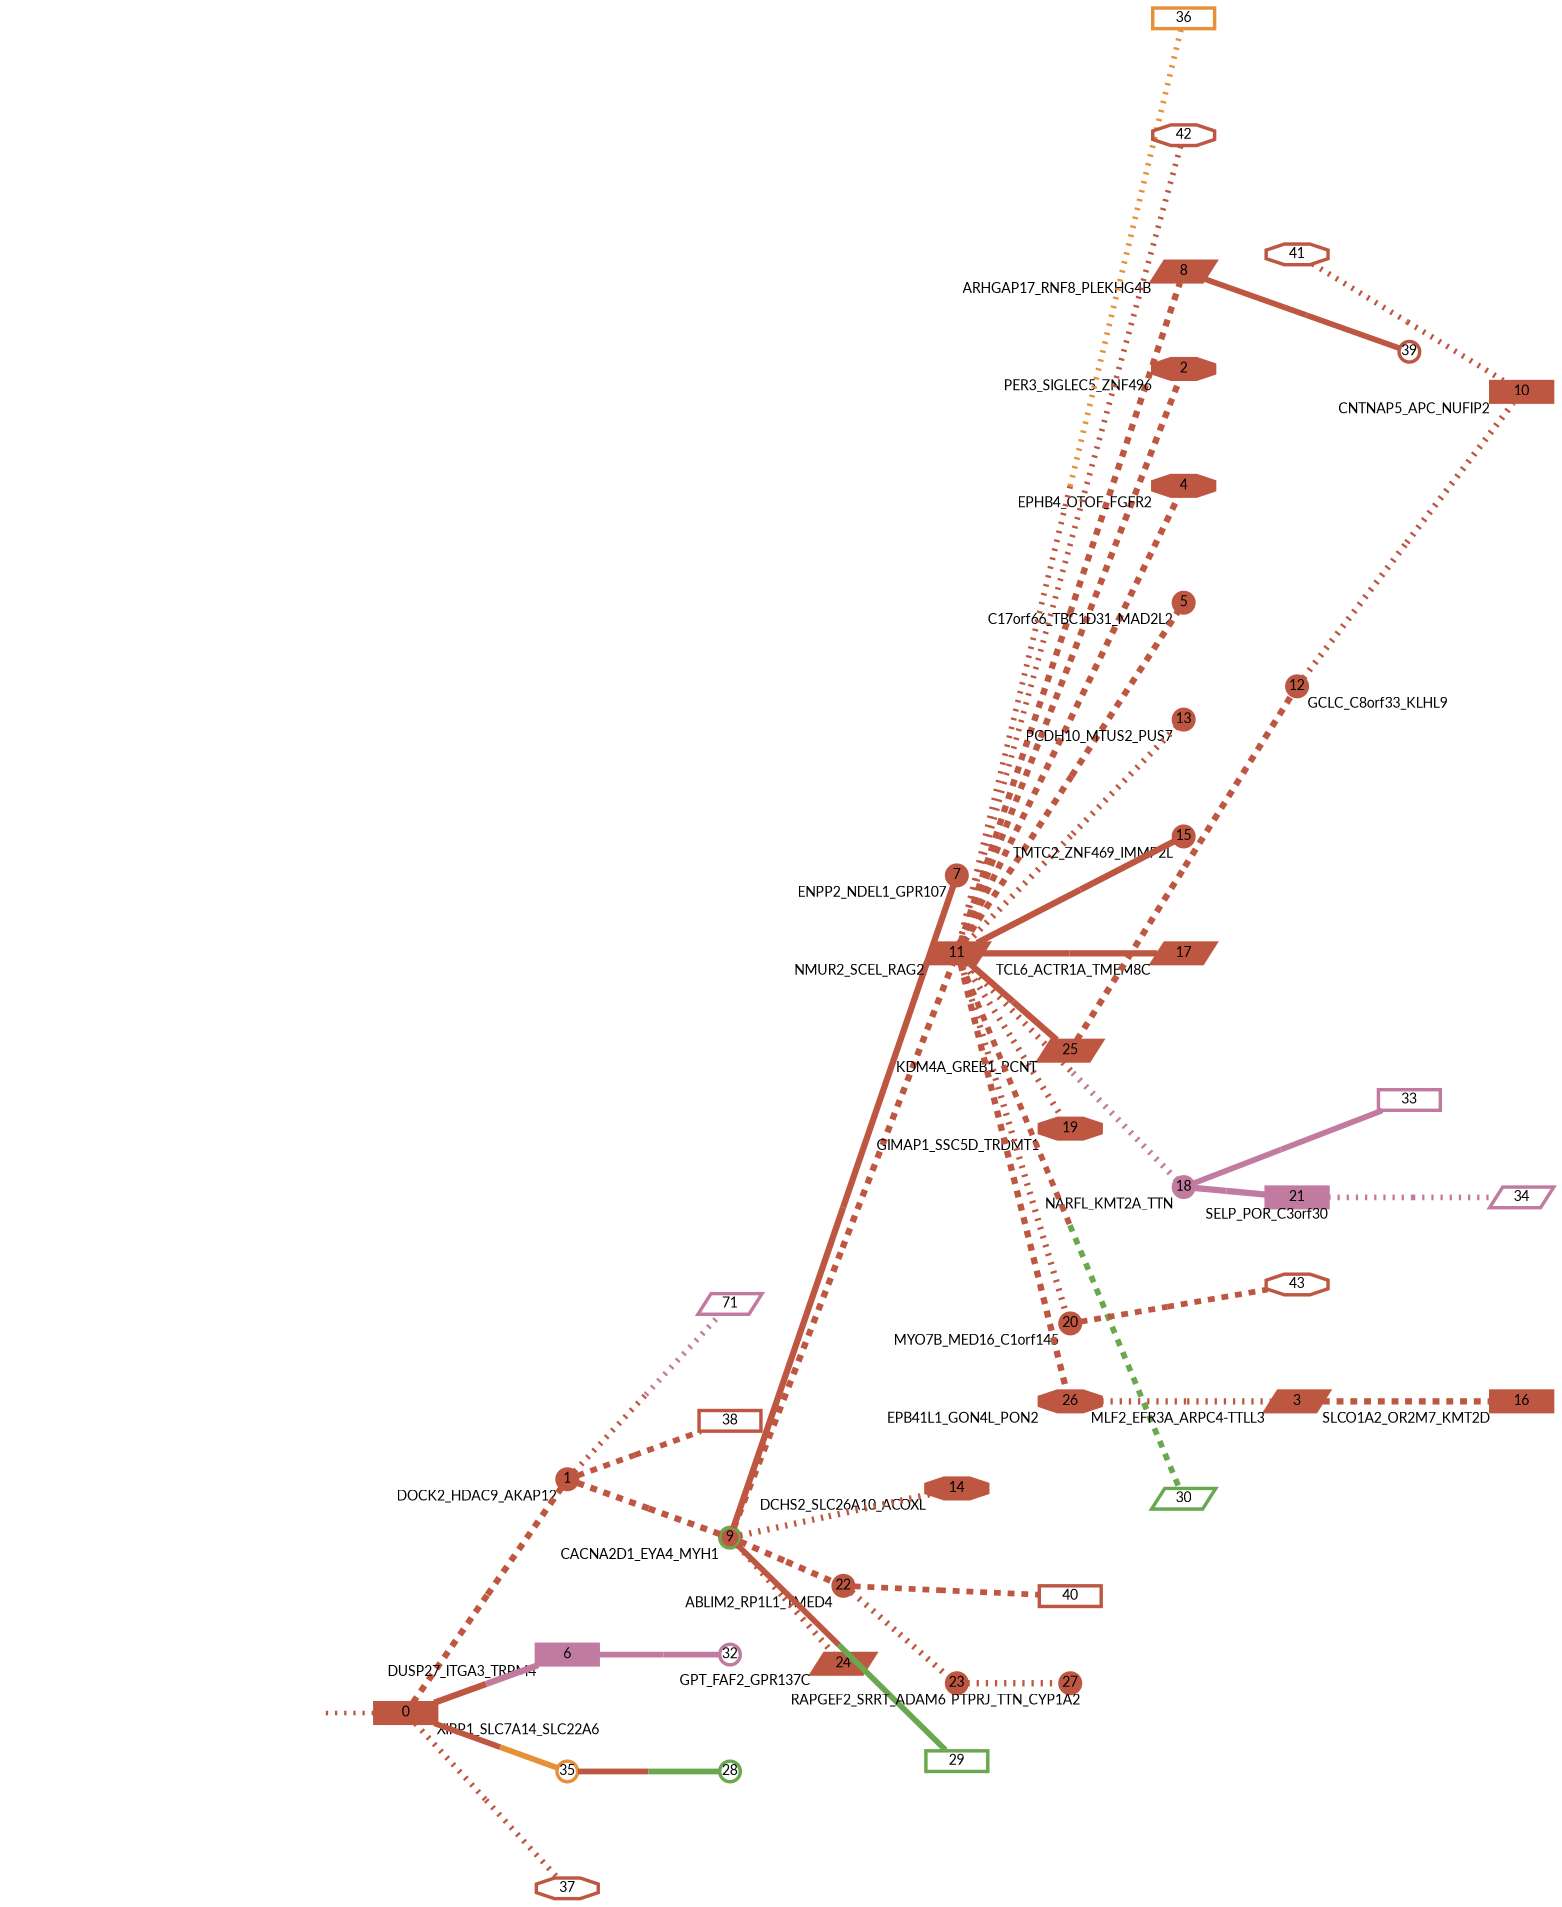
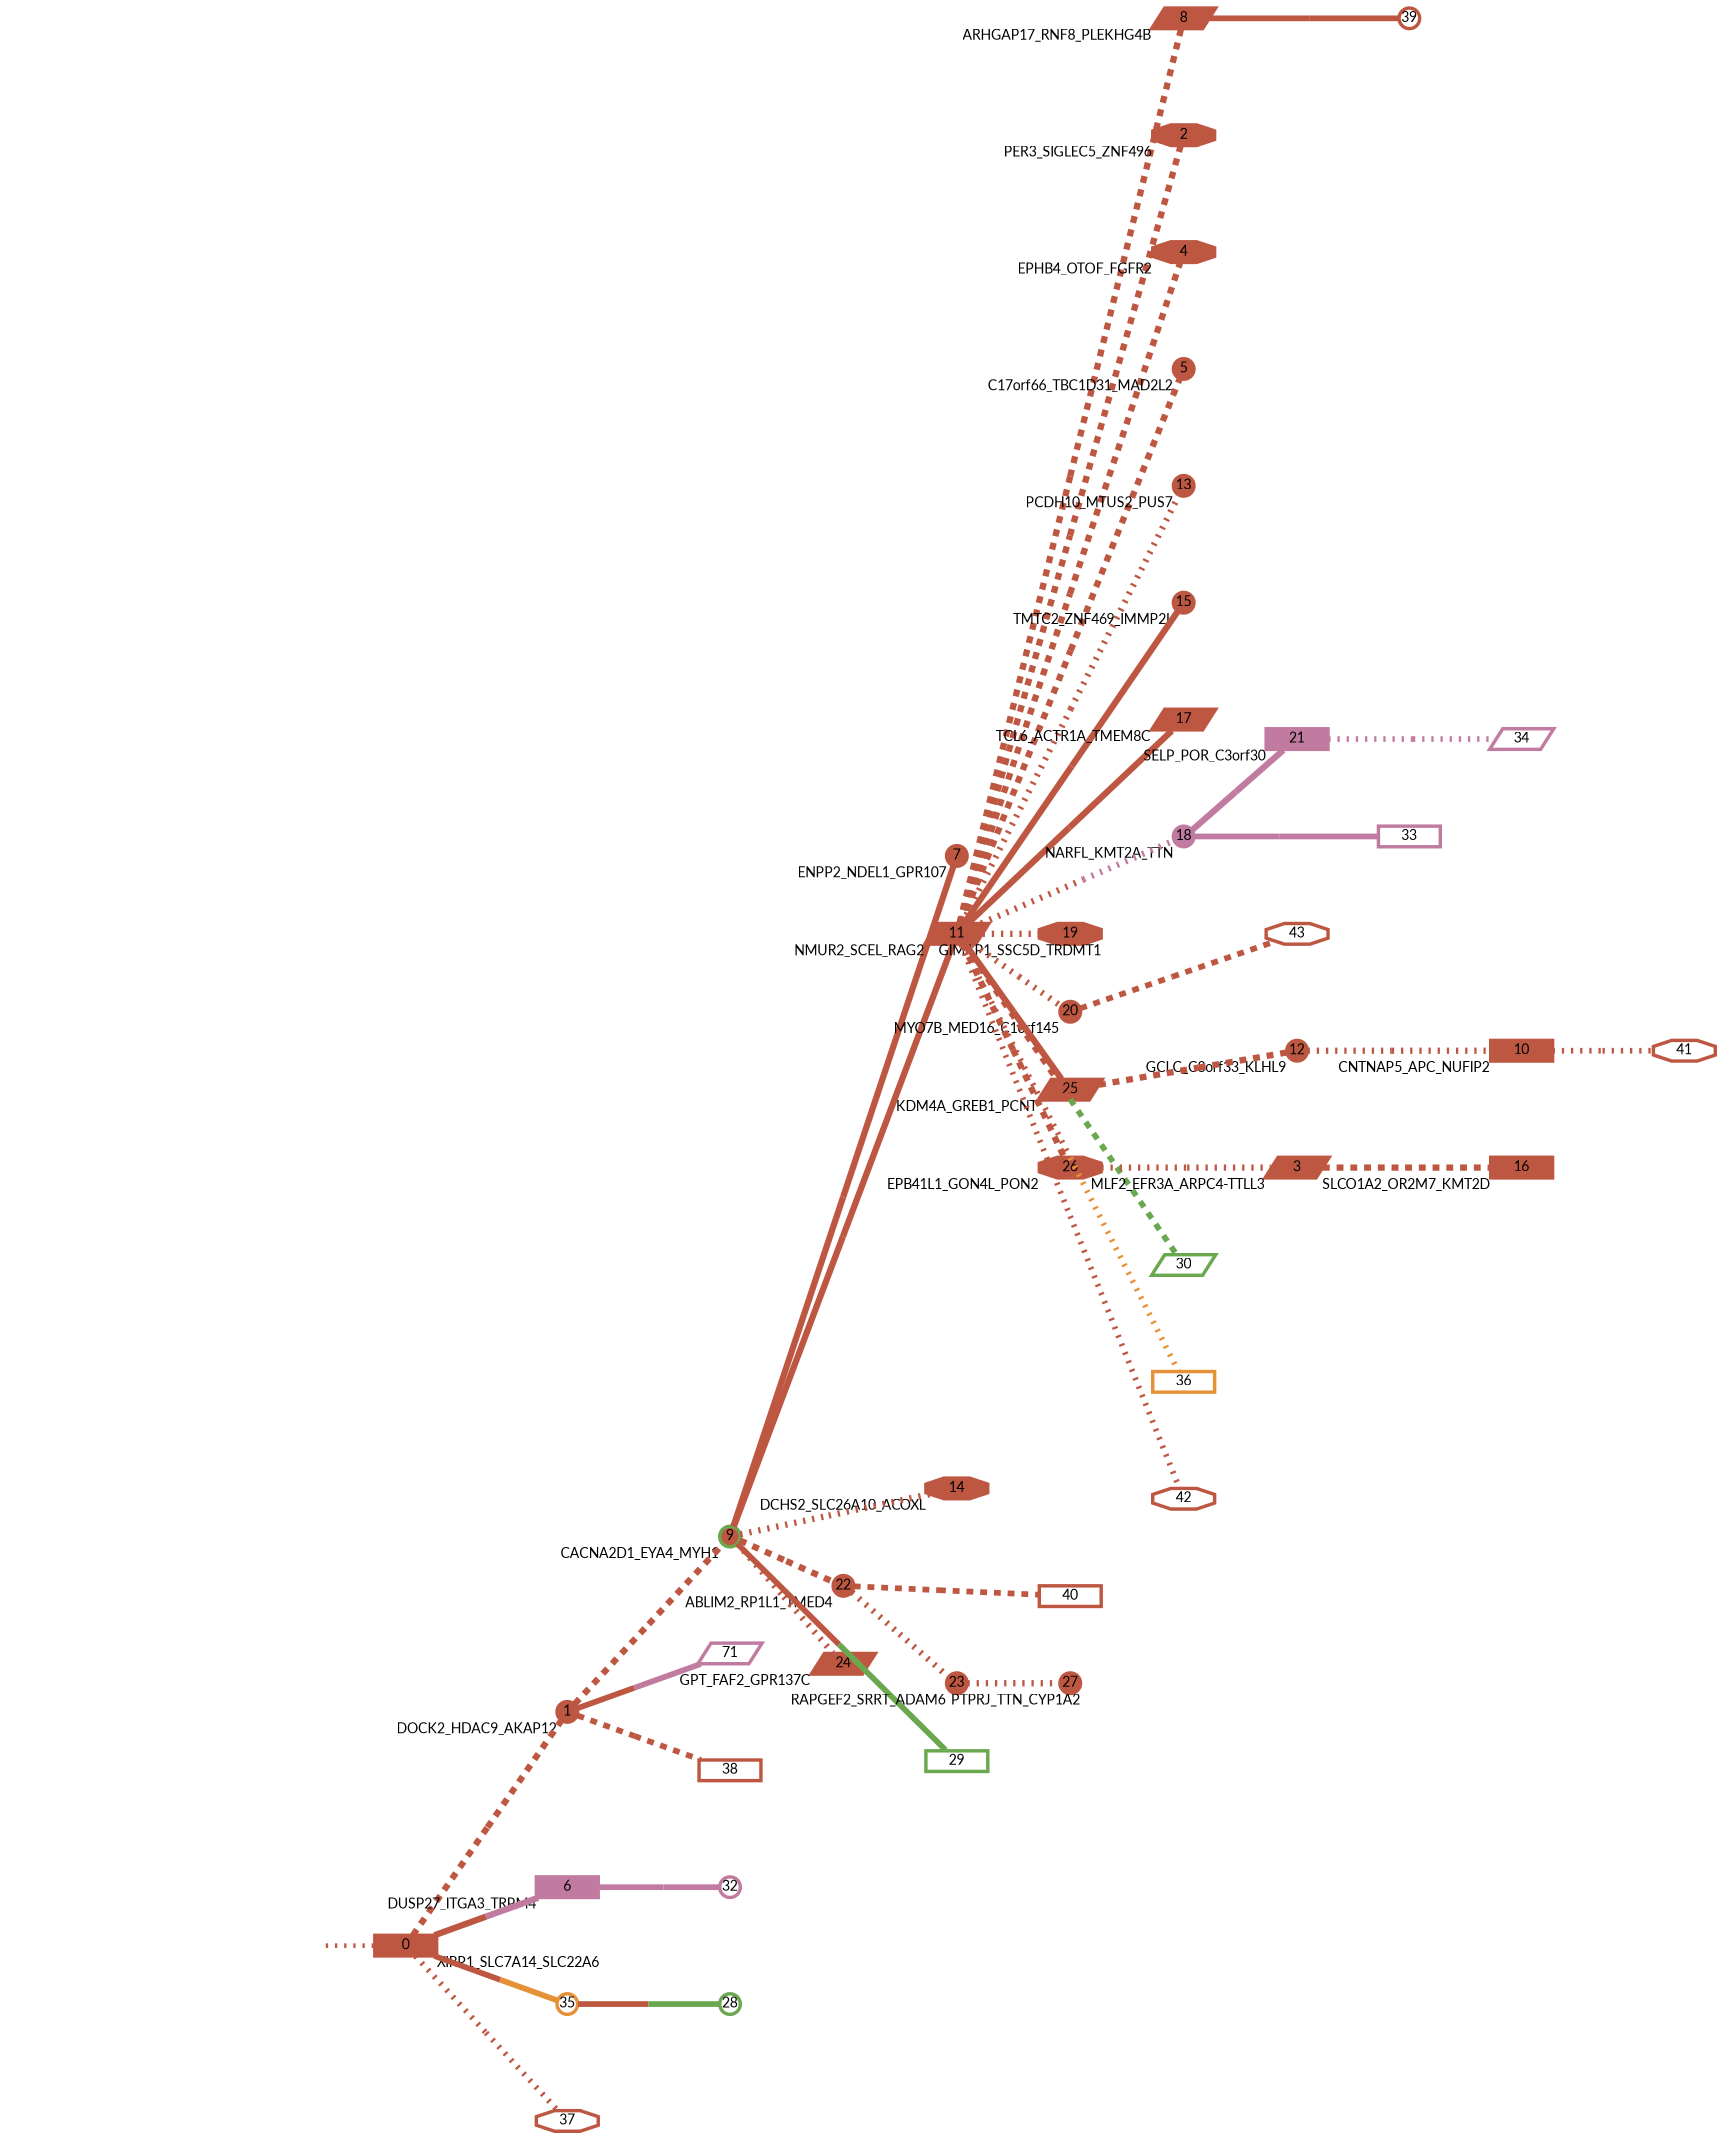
edge "41" -> "10 CNTNAP5_APC_NUFIP2": reversed
edge "9 CACNA2D1_EYA4_MYH1" -> "11 NMUR2_SCEL_RAG2": style dashed -> bold
edge "1 DOCK2_HDAC9_AKAP12" -> "71": style dotted -> bold
